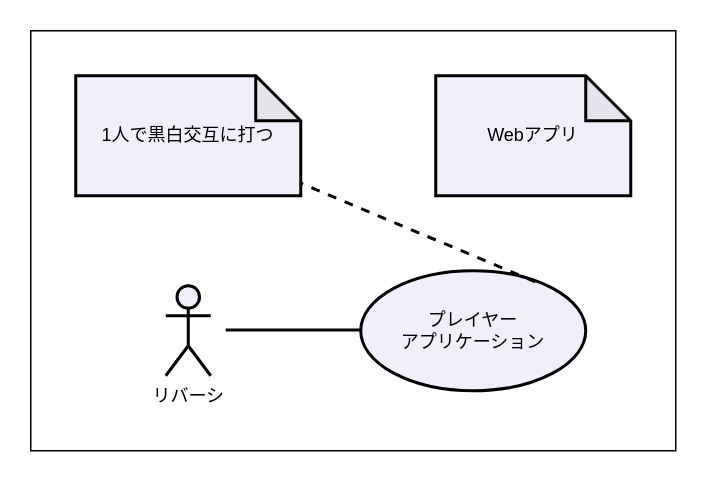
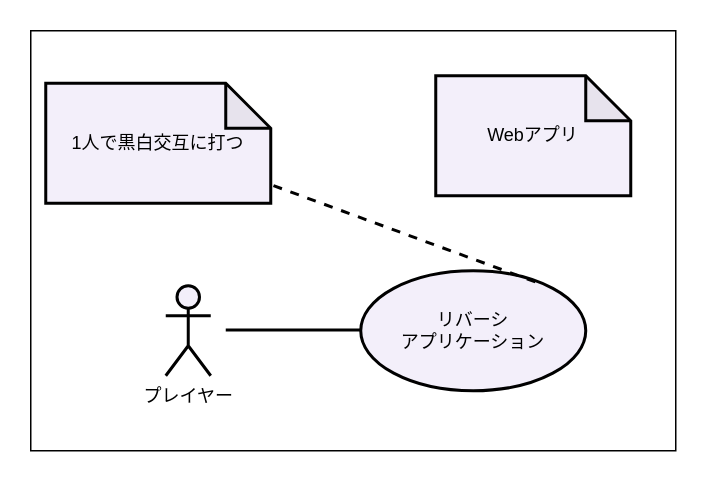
node "1人で黒白交互に打つ": moved (188, 136) -> (158, 143)
node "プレイヤー アプリケーション": label "プレイヤー アプリケーション" -> "リバーシ アプリケーション"
node "リバーシ": label "リバーシ" -> "プレイヤー"
